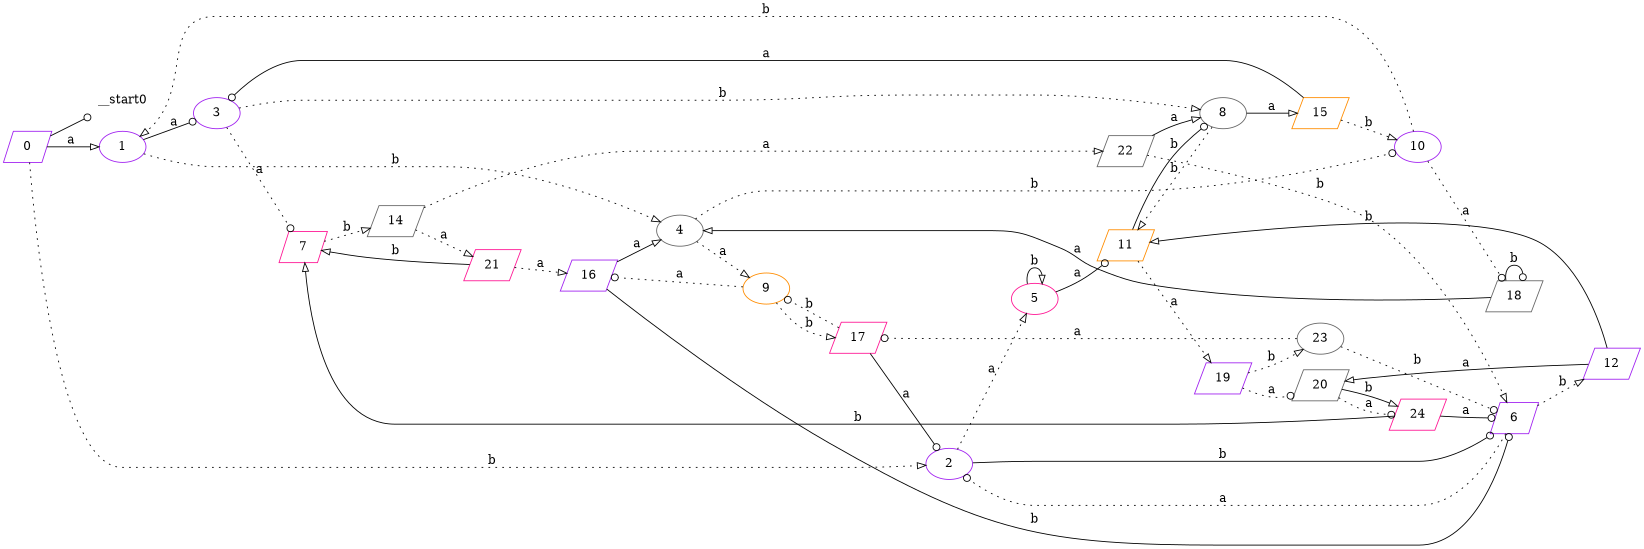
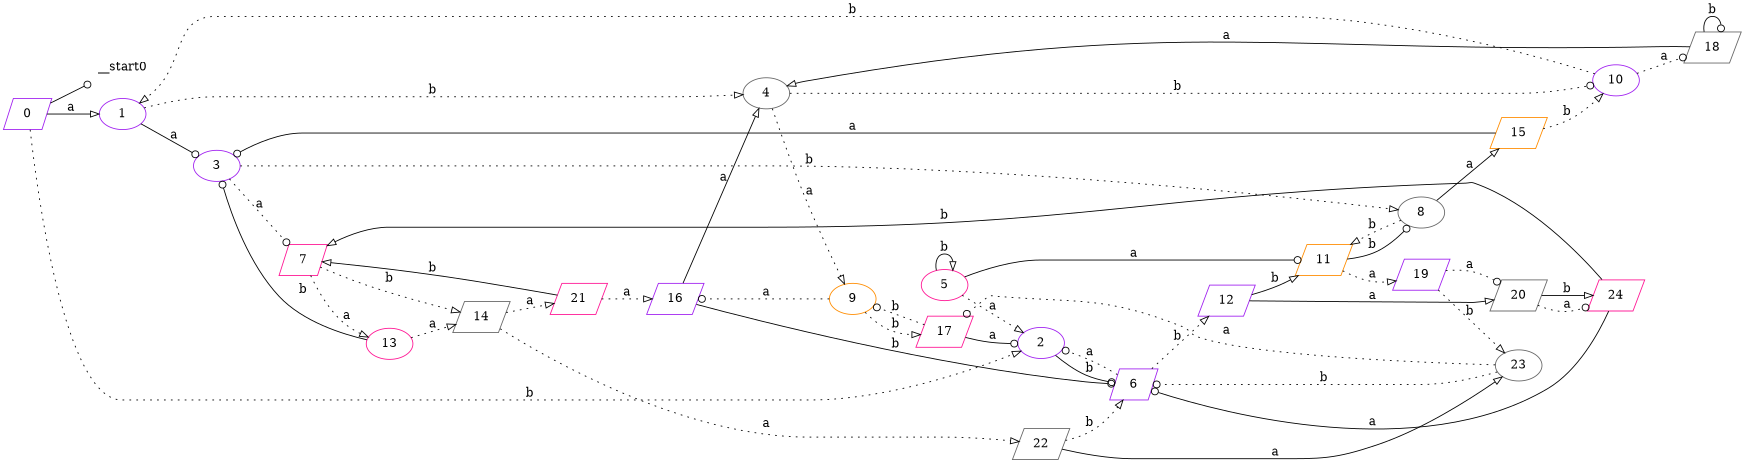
edge "22" -> "8": now "22" -> "23"
node "13": added
edge "2" -> "5": reversed
